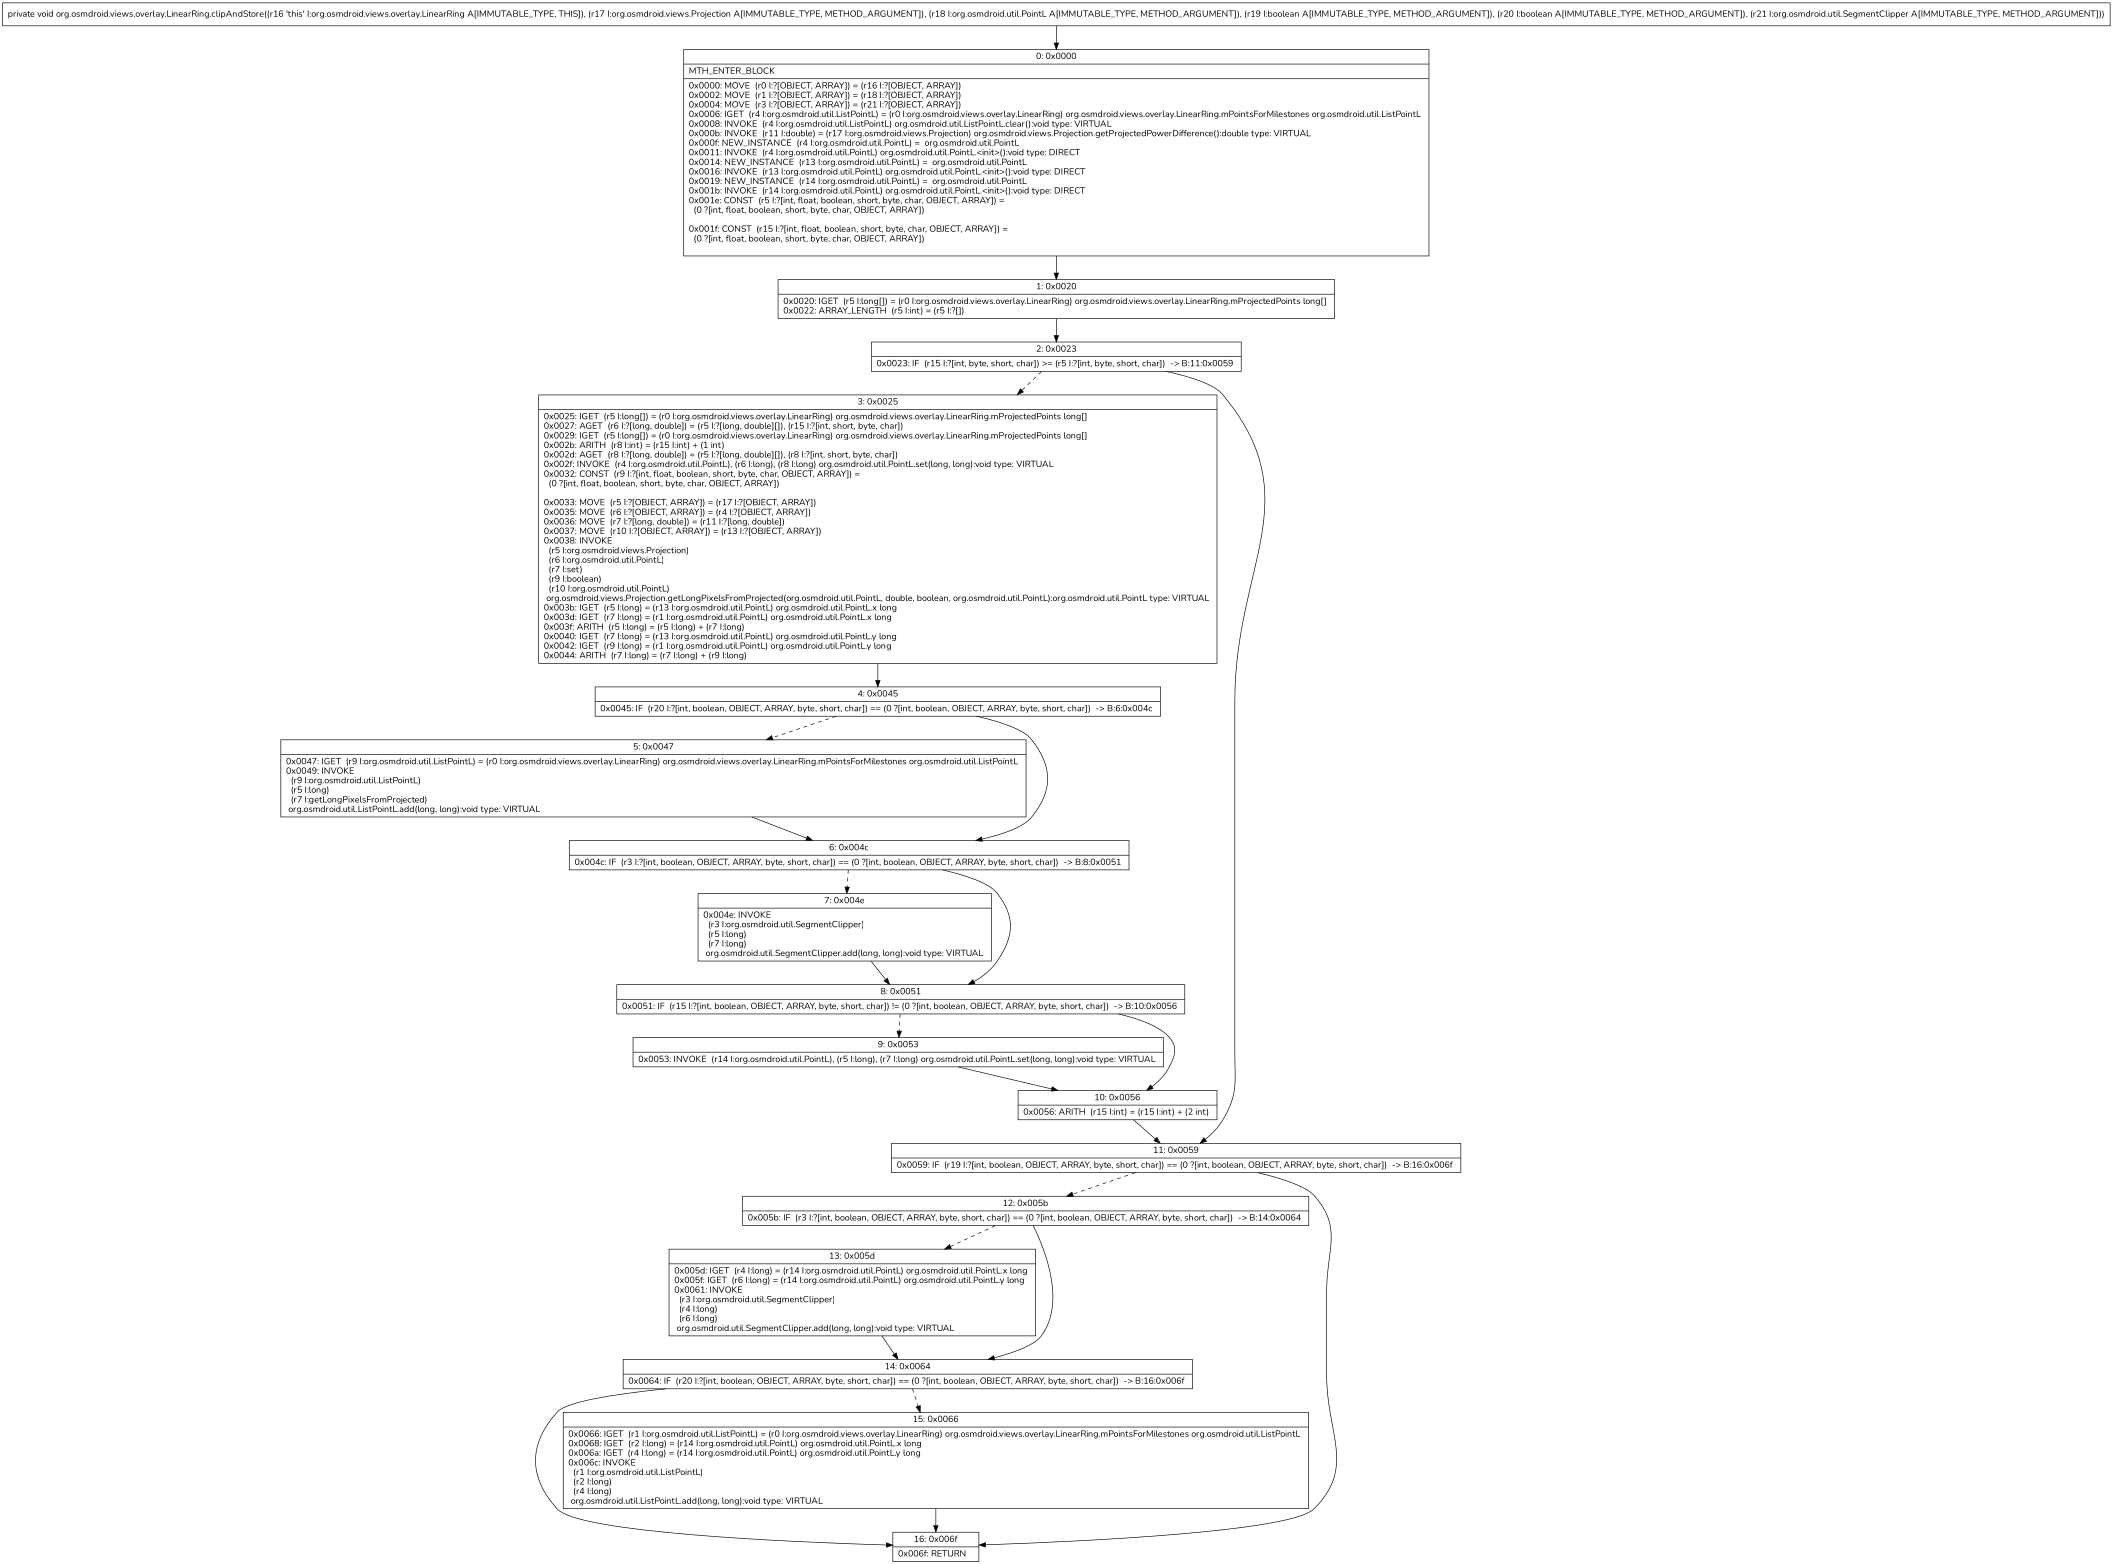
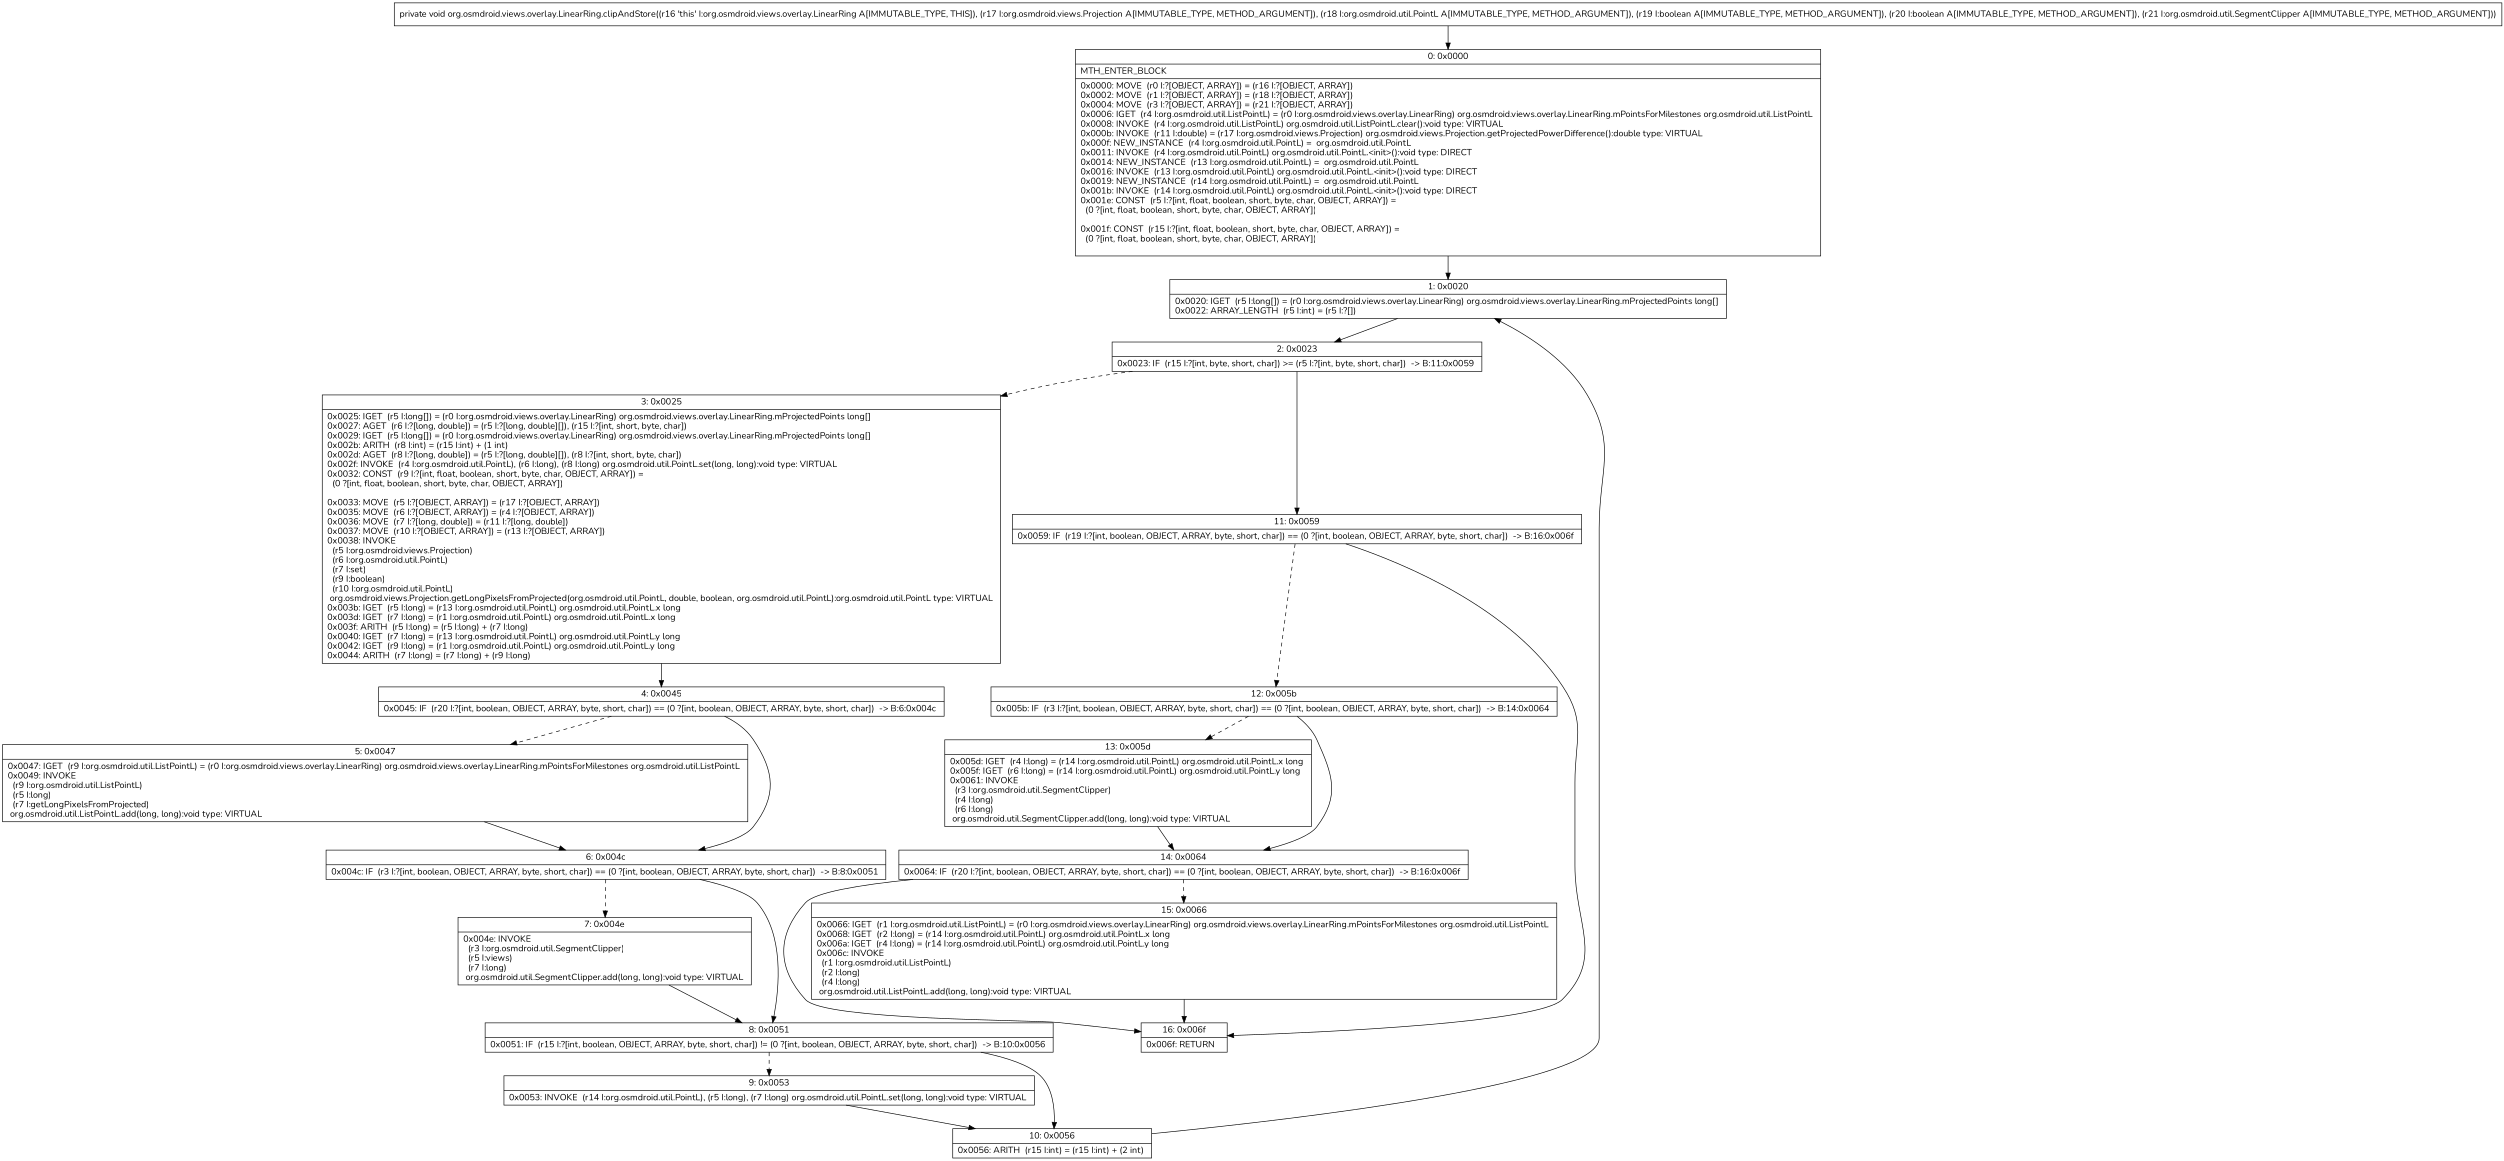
node "7: 0x004e": text "(r5 I:long)" -> "(r5 I:views)"
edge "10: 0x0056" -> "11: 0x0059": now "10: 0x0056" -> "1: 0x0020"
